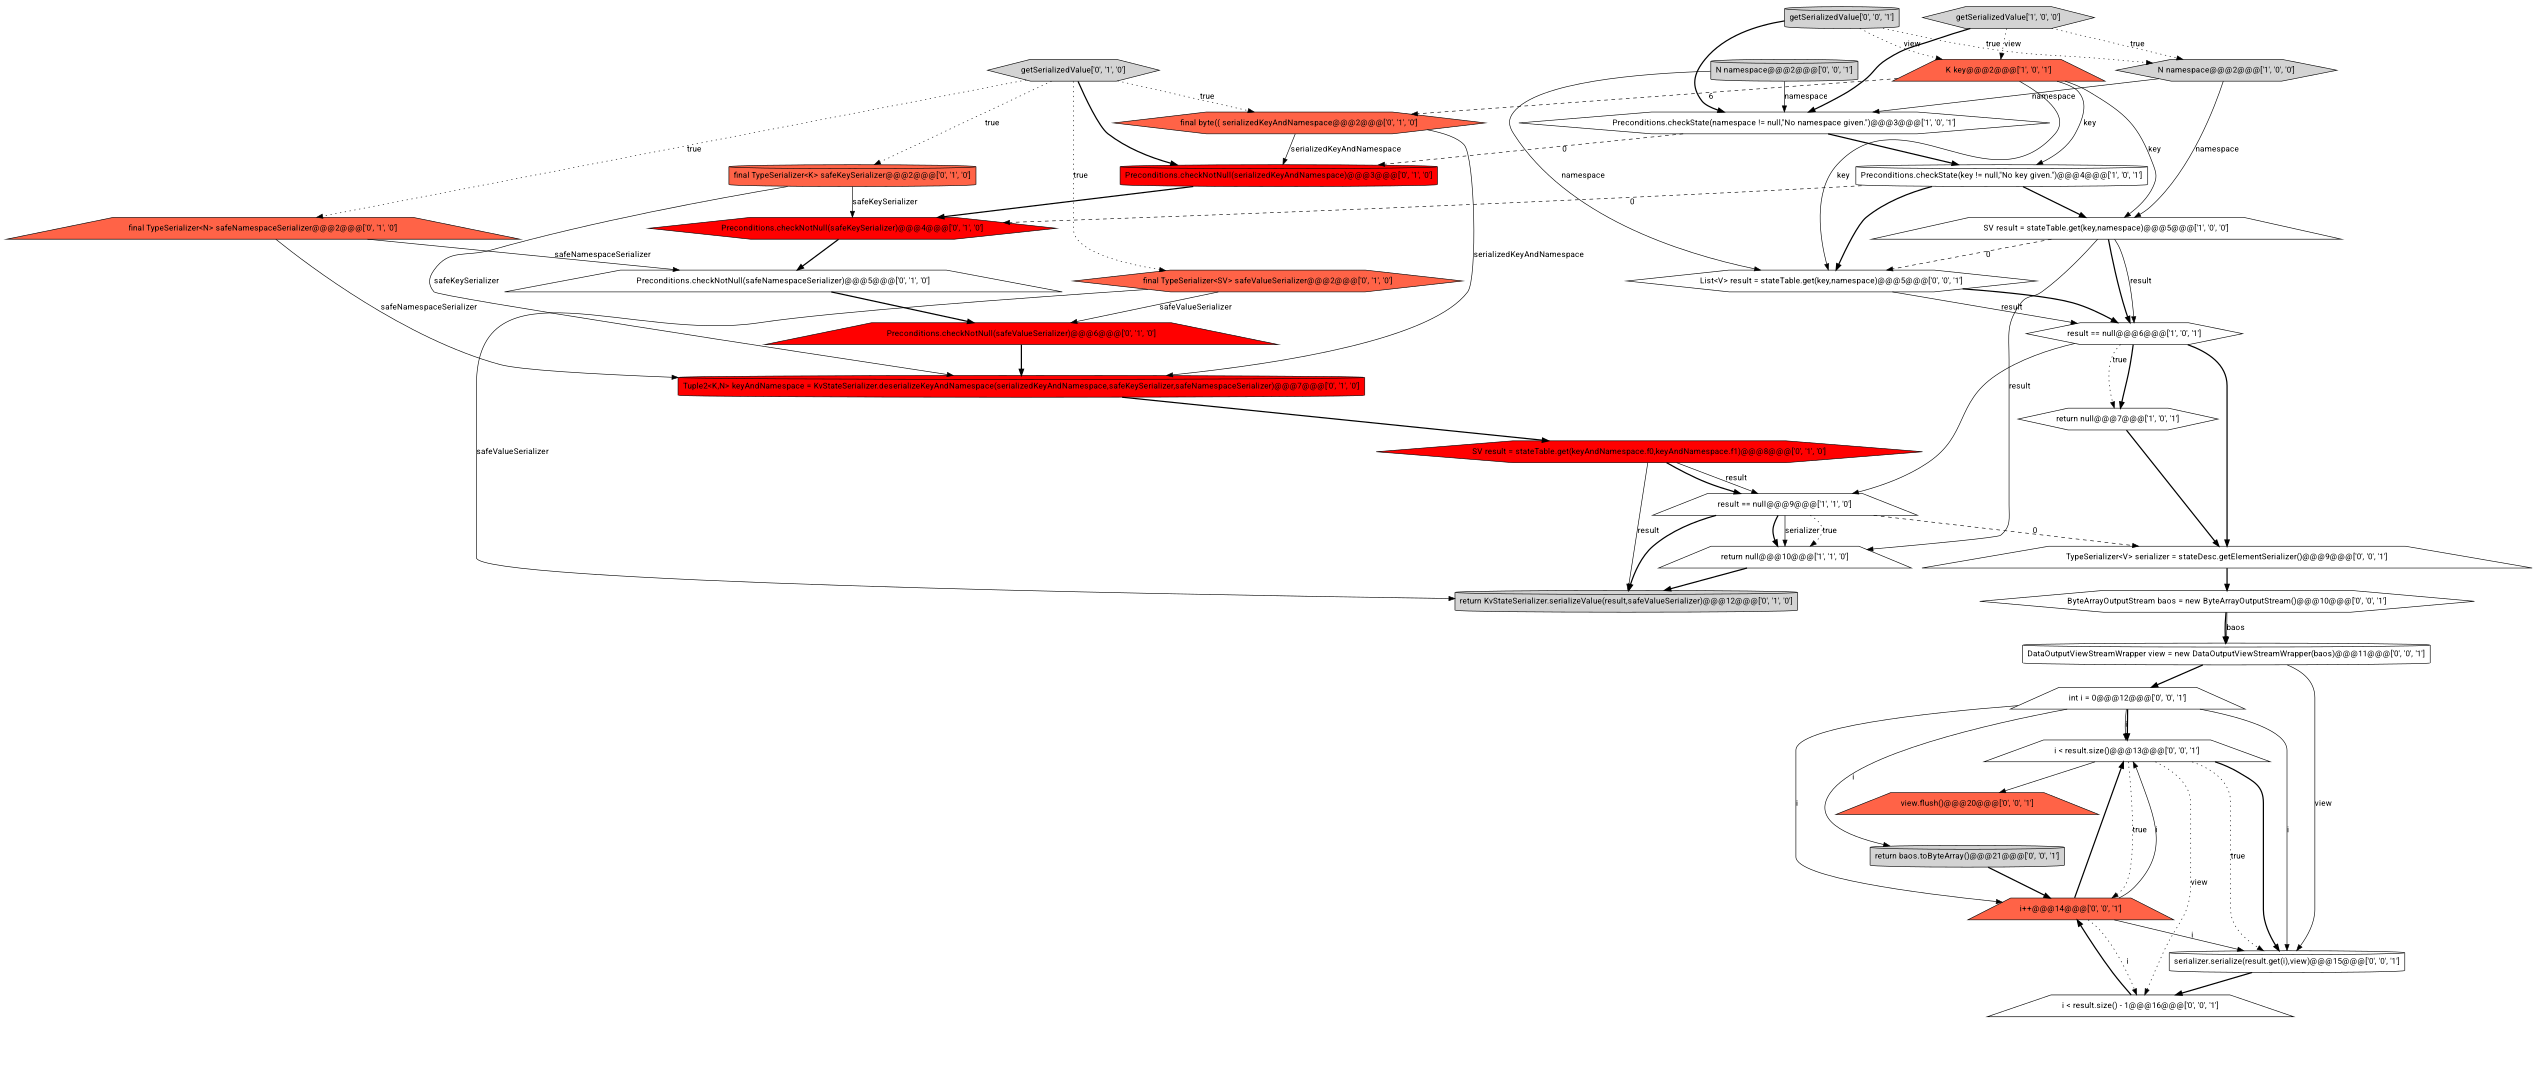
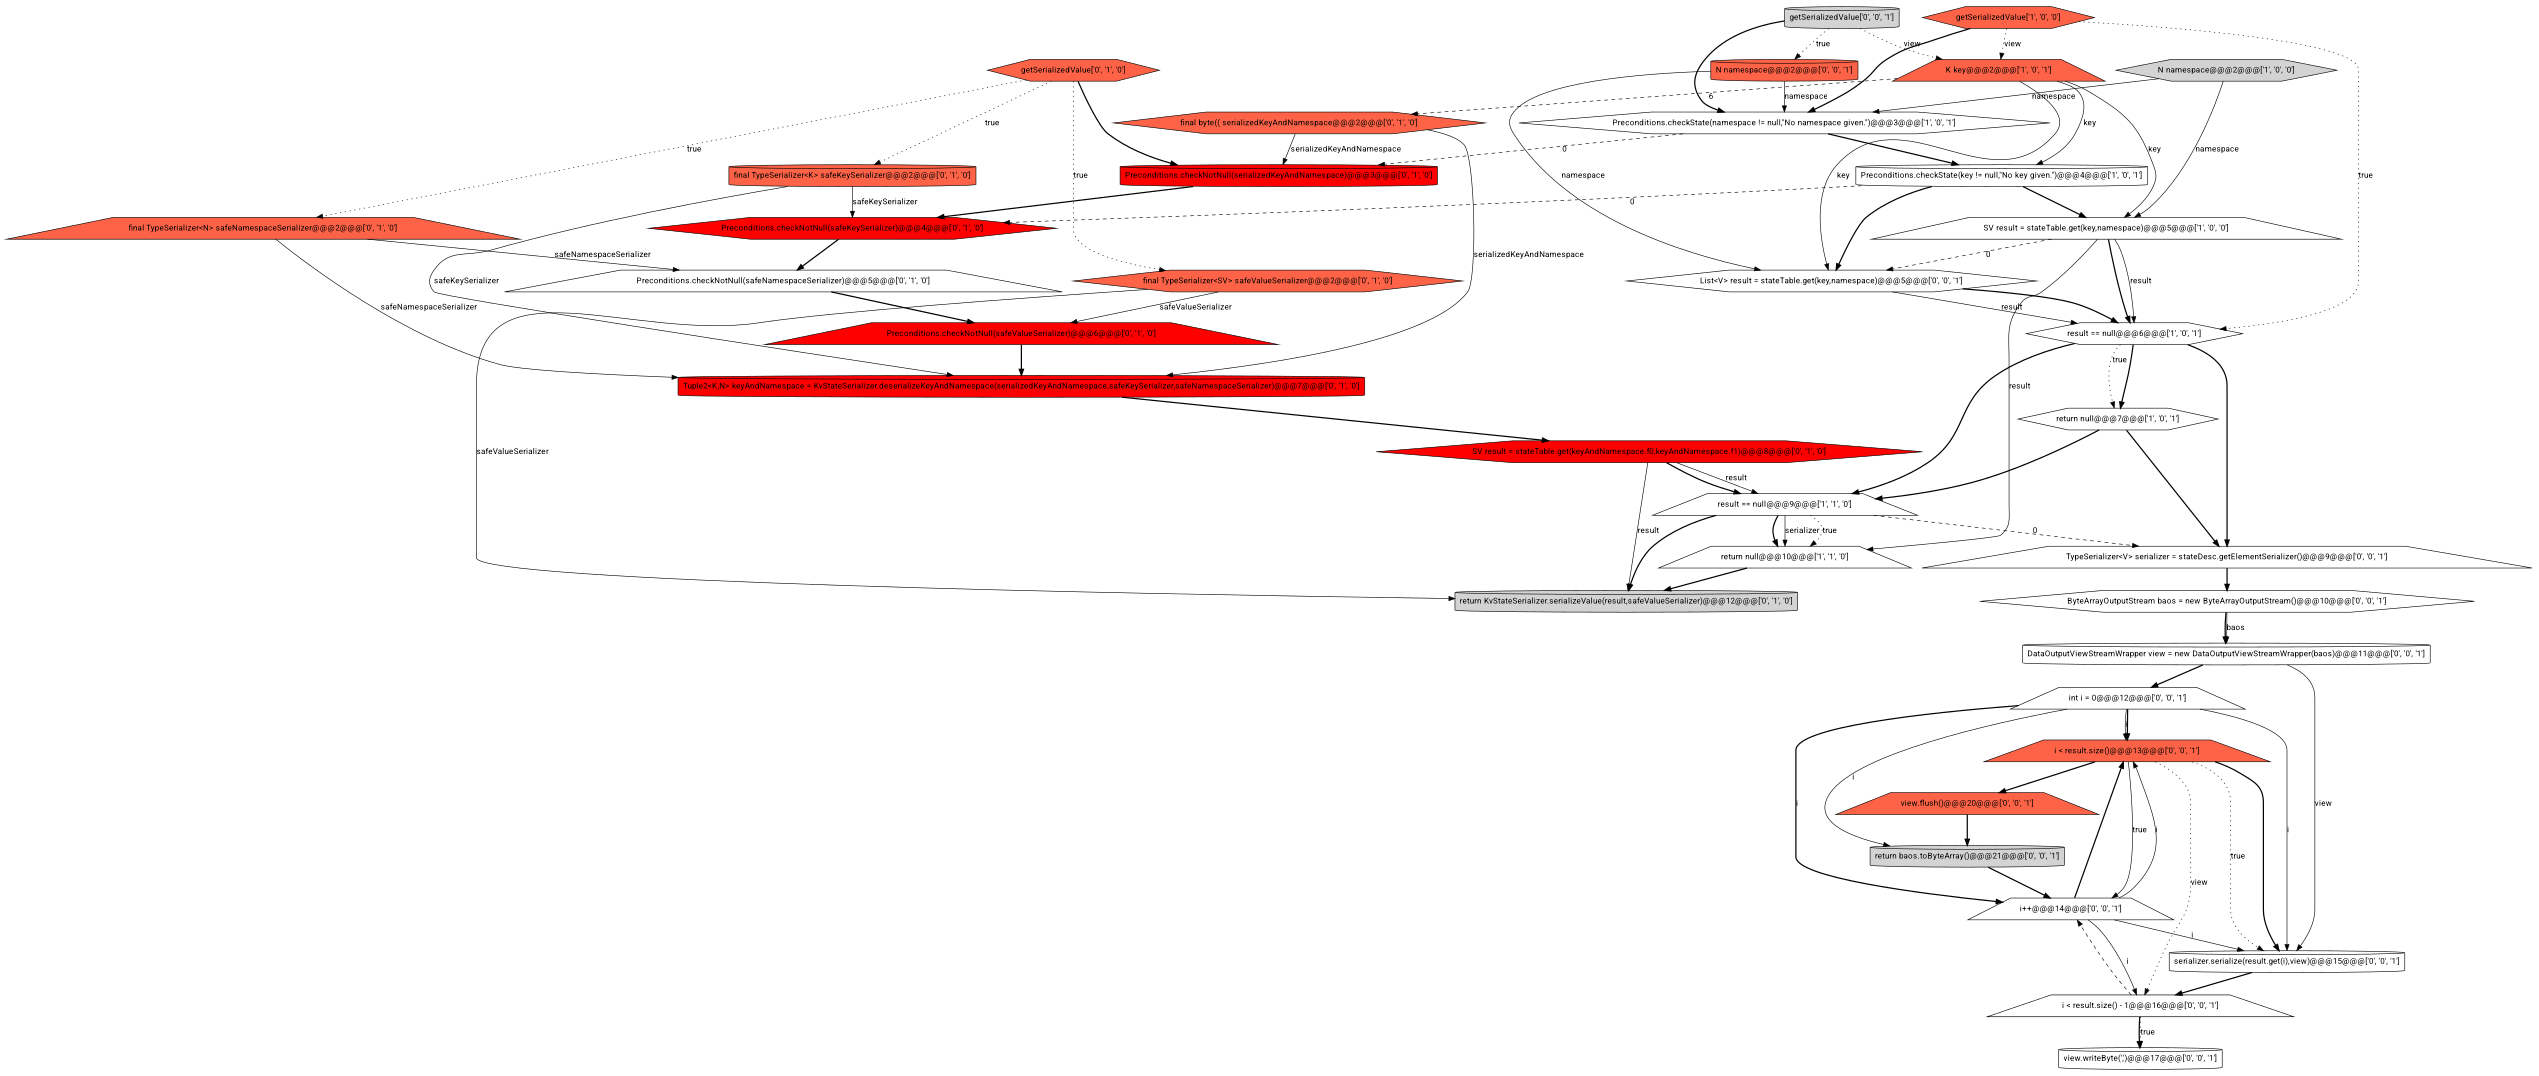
node "getSerializedValue['1', '0', '0']": fillcolor lightgray -> tomato
edge "getSerializedValue['1', '0', '0']" -> "N namespace@@@2@@@['1', '0', '0']": now "getSerializedValue['1', '0', '0']" -> "result == null@@@6@@@['1', '0', '1']"
edge "getSerializedValue['0', '0', '1']" -> "N namespace@@@2@@@['1', '0', '0']": now "getSerializedValue['0', '0', '1']" -> "N namespace@@@2@@@['0', '0', '1']"
node "getSerializedValue['0', '1', '0']": fillcolor lightgray -> tomato
node "N namespace@@@2@@@['0', '0', '1']": fillcolor lightgray -> tomato
edge "getSerializedValue['0', '1', '0']" -> "final byte(( serializedKeyAndNamespace@@@2@@@['0', '1', '0']": removed, label "true"
edge "result == null@@@6@@@['1', '0', '1']" -> "result == null@@@9@@@['1', '1', '0']": style solid -> bold
edge "return null@@@7@@@['1', '0', '1']" -> "result == null@@@9@@@['1', '1', '0']": added
node "i < result.size()@@@13@@@['0', '0', '1']": fillcolor white -> tomato
edge "i < result.size()@@@13@@@['0', '0', '1']" -> "view.flush()@@@20@@@['0', '0', '1']": style solid -> bold
edge "int i = 0@@@12@@@['0', '0', '1']" -> "i++@@@14@@@['0', '0', '1']": style solid -> bold
edge "view.flush()@@@20@@@['0', '0', '1']" -> "return baos.toByteArray()@@@21@@@['0', '0', '1']": added
edge "i < result.size()@@@13@@@['0', '0', '1']" -> "i++@@@14@@@['0', '0', '1']": style dotted -> solid
node "i++@@@14@@@['0', '0', '1']": fillcolor tomato -> white
edge "i++@@@14@@@['0', '0', '1']" -> "i < result.size() - 1@@@16@@@['0', '0', '1']": style dotted -> solid
edge "i < result.size() - 1@@@16@@@['0', '0', '1']" -> "i++@@@14@@@['0', '0', '1']": style bold -> dashed
node "view.writeByte(',')@@@17@@@['0', '0', '1']": added
